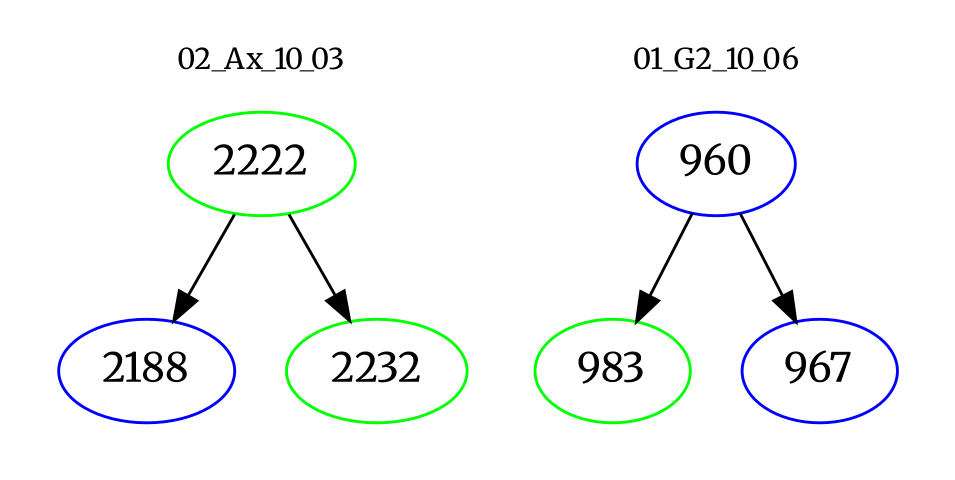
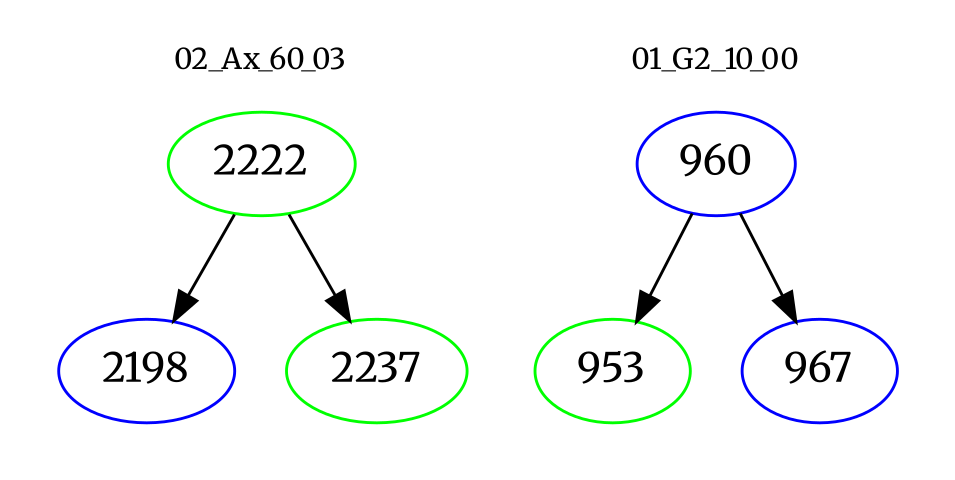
cluster "02_Ax_10_03": label "02_Ax_10_03" -> "02_Ax_60_03"
cluster "01_G2_10_06": label "01_G2_10_06" -> "01_G2_10_00"
node "2188": label "2188" -> "2198"
node "2232": label "2232" -> "2237"
node "983": label "983" -> "953"
